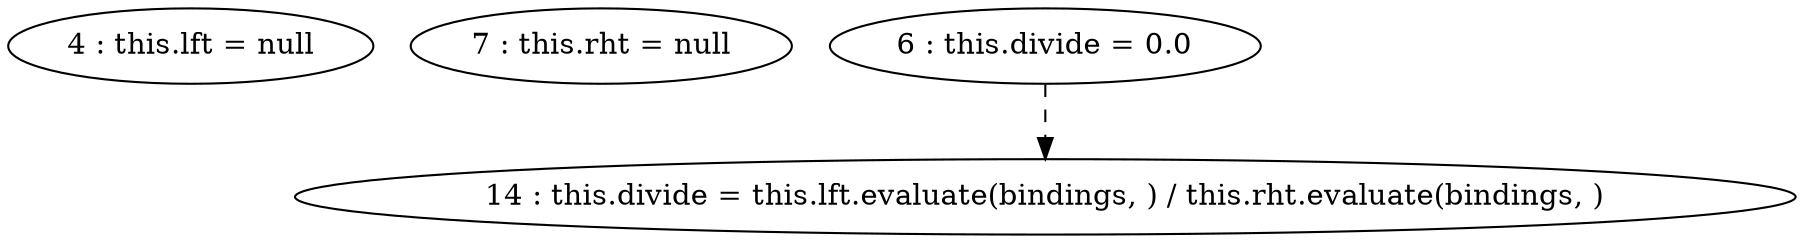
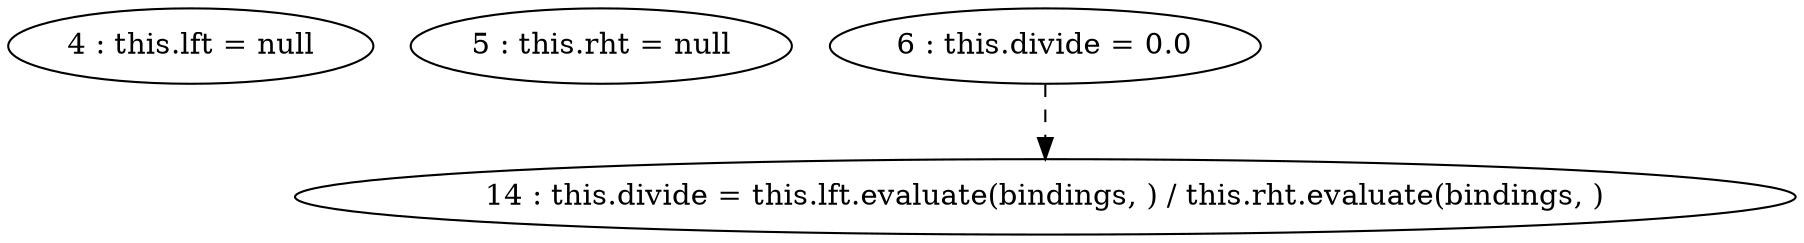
node "7 : this.rht = null": label "7 : this.rht = null" -> "5 : this.rht = null"
